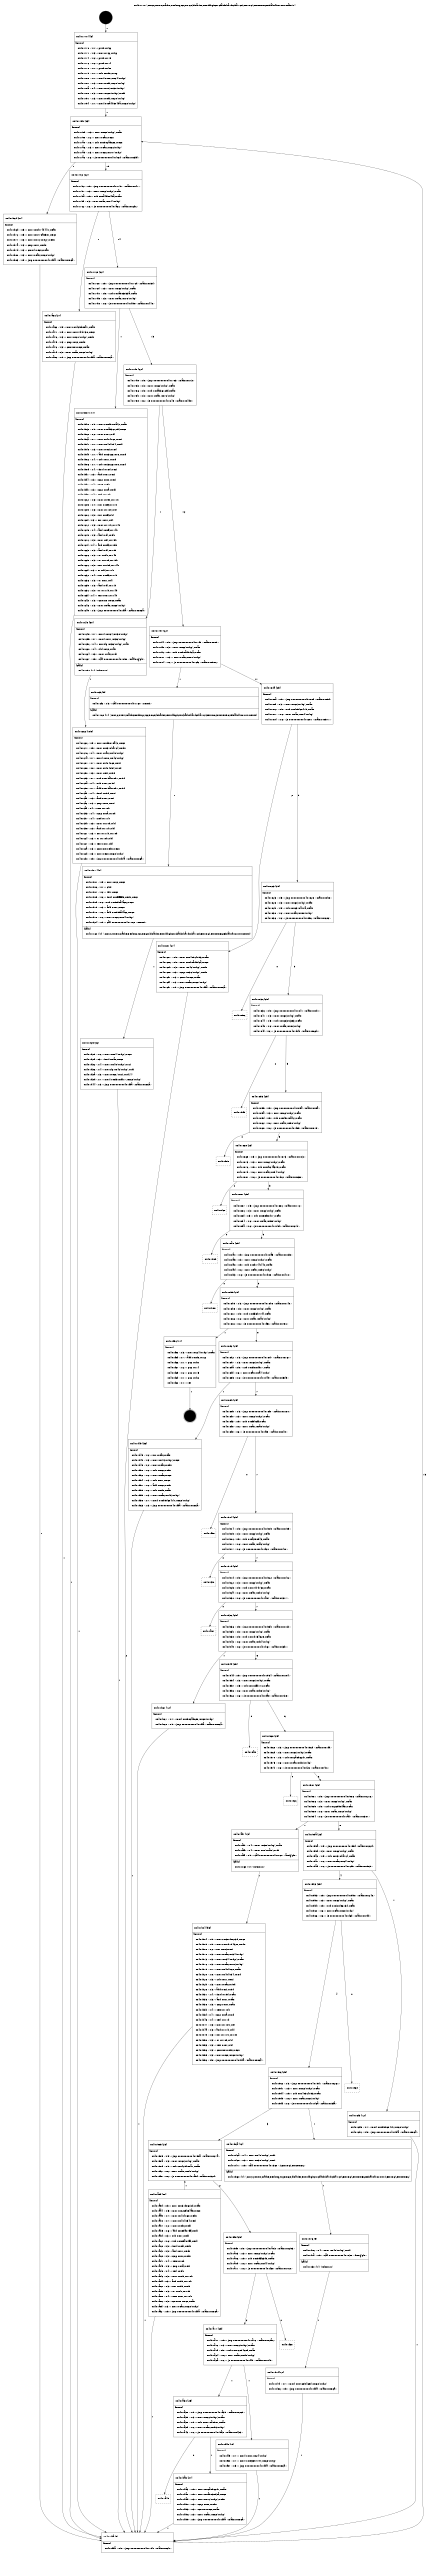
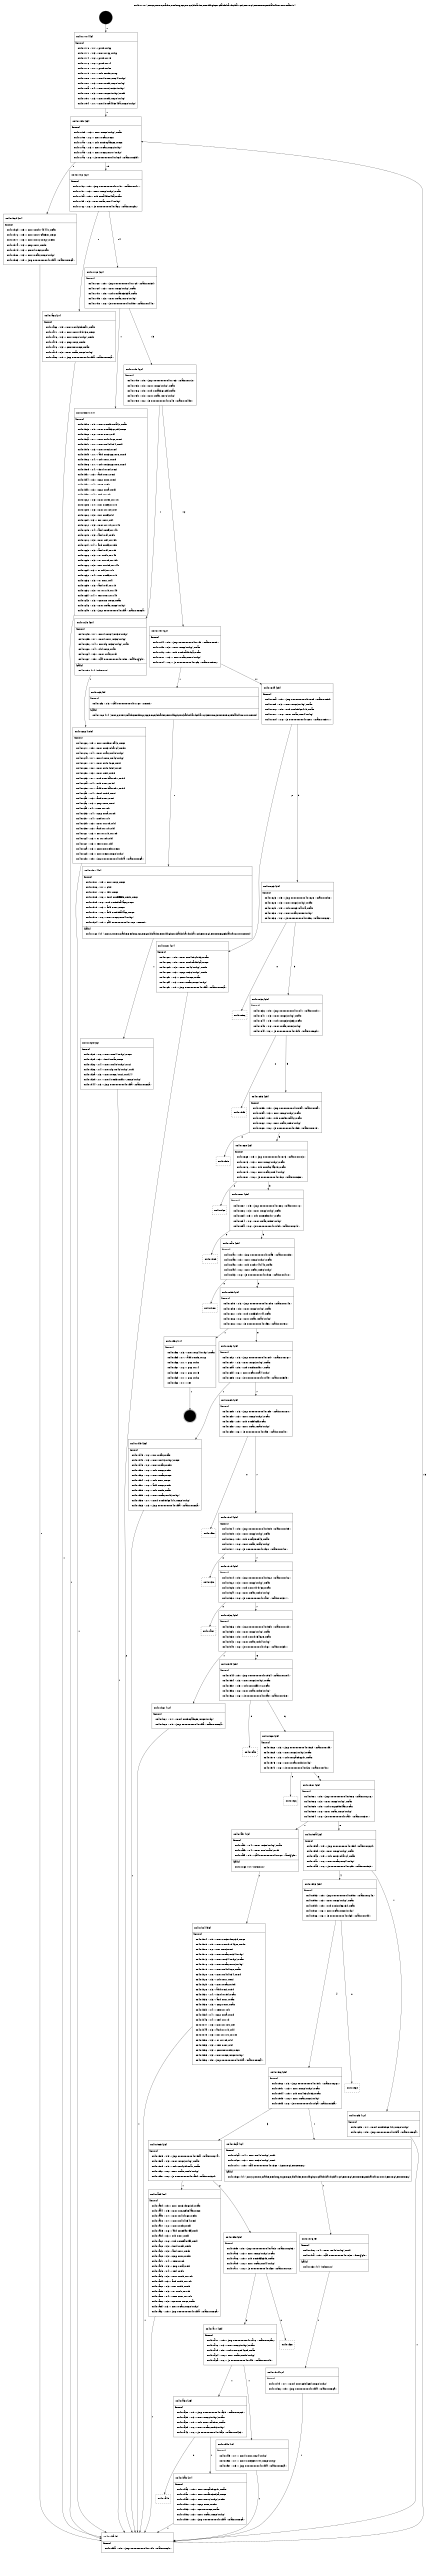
edge "0x401a9f [88]" -> "0x4019e5 [25]": reversed
